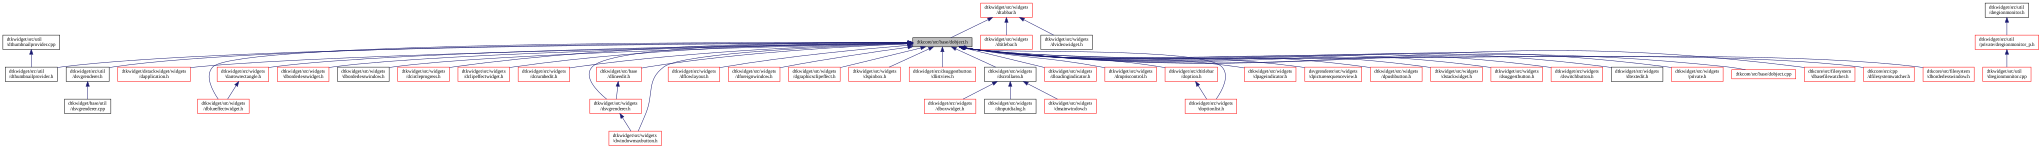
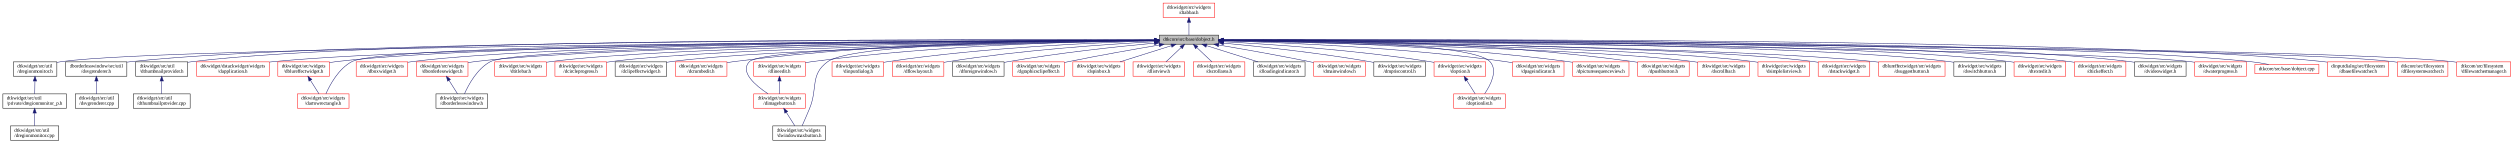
edge "dtkwidget/src/widgets /dvideowidget.h" -> "dtkwidget/src/widgets /dtabbar.h": now "dtkwidget/src/widgets /dvideowidget.h" -> "dtkcore/src/base/dobject.h"
edge "dtkwidget/src/widgets /dtitlebar.h" -> "dtkwidget/src/widgets /dtabbar.h": now "dtkwidget/src/widgets /dtitlebar.h" -> "dtkcore/src/base/dobject.h"
node "dtkwidget/src/util /private/dregionmonitor_p.h": color red -> black
edge "dtkwidget/src/util /dregionmonitor.h" -> "dtkcore/src/base/dobject.h": added
edge "dtkwidget/src/util /dthumbnailprovider.h" -> "dtkwidget/src/util /dthumbnailprovider.cpp": reversed
node "dtkwidget/src/widgets /dscrollbar.h": added
node "dtkwidget/src/widgets /dsimplelistview.h": added
node "dtkwidget/src/widgets /dtickeffect.h": added
node "dtkwidget/src/util /dsvgrenderer.h": label "dtkwidget/src/util /dsvgrenderer.h" -> "dborderlesswindow/src/util /dsvgrenderer.h"
node "dtkwidget/src/widgets /dclipeffectwidget.h": color red -> black
node "dtkwidget/src/base /dlineedit.h": label "dtkwidget/src/base /dlineedit.h" -> "dtkwidget/src/widgets /dlineedit.h"
node "dtkwidget/src/widgets /dforeignwindow.h": color red -> black
node "dtkwidget/src/dsuggestbutton /dlistview.h": label "dtkwidget/src/dsuggestbutton /dlistview.h" -> "dtkwidget/src/widgets /dlistview.h"
node "dtkwidget/src/widgets /dscrollarea.h": color black -> red
node "dtkwidget/src/widgets /dloadingindicator.h": color red -> black
node "dtkwidget/src/widgets /dmpriscontrol.h": color red -> black
node "dtkwidget/src/dtitlebar /doption.h": label "dtkwidget/src/dtitlebar /doption.h" -> "dtkwidget/src/widgets /doption.h"
node "dsvgrenderer/src/widgets /dpicturesequenceview.h": label "dsvgrenderer/src/widgets /dpicturesequenceview.h" -> "dtkwidget/src/widgets /dpicturesequenceview.h"
node "dtkwidget/src/widgets /dsuggestbutton.h": label "dtkwidget/src/widgets /dsuggestbutton.h" -> "dblureffectwidget/src/widgets /dsuggestbutton.h"
node "dtkwidget/src/widgets /dswitchbutton.h": color red -> black
node "dtkwidget/src/widgets /dtextedit.h": color black -> red
node "dtkwidget/src/widgets /private.h": label "dtkwidget/src/widgets /private.h" -> "dtkwidget/src/widgets /dwaterprogress.h"
node "dtkcore/src/filesystem /dbasefilewatcher.h": label "dtkcore/src/filesystem /dbasefilewatcher.h" -> "dinputdialog/src/filesystem /dbasefilewatcher.h"
node "dtkcore/src/cpp /dfilesystemwatcher.h": label "dtkcore/src/cpp /dfilesystemwatcher.h" -> "dtkcore/src/filesystem /dfilesystemwatcher.h"
node "dtkcore/src/filesystem /dborderlesswindow.h": label "dtkcore/src/filesystem /dborderlesswindow.h" -> "dtkcore/src/filesystem /dfilewatchermanager.h"
node "dtkwidget/src/util /dregionmonitor.cpp": color red -> black
edge "dtkwidget/src/widgets /dborderlesswindow.h" -> "dtkwidget/src/widgets /dborderlesswidget.h": added
edge "dtkwidget/src/widgets /dboxwidget.h" -> "dtkwidget/src/widgets /dscrollarea.h": now "dtkwidget/src/widgets /dboxwidget.h" -> "dtkcore/src/base/dobject.h"
edge "dtkwidget/src/widgets /dmainwindow.h" -> "dtkwidget/src/widgets /dscrollarea.h": now "dtkwidget/src/widgets /dmainwindow.h" -> "dtkcore/src/base/dobject.h"
edge "dtkwidget/src/widgets /dblureffectwidget.h" -> "dtkwidget/src/widgets /darrowrectangle.h": reversed
edge "dtkwidget/src/widgets /dinputdialog.h" -> "dtkwidget/src/widgets /dscrollarea.h": now "dtkwidget/src/widgets /dinputdialog.h" -> "dtkcore/src/base/dobject.h"
node "dtkwidget/base/util /dsvgrenderer.cpp": label "dtkwidget/base/util /dsvgrenderer.cpp" -> "dtkwidget/src/util /dsvgrenderer.cpp"
node "dtkwidget/src/widgets /dsvgrenderer.h": label "dtkwidget/src/widgets /dsvgrenderer.h" -> "dtkwidget/src/widgets /dimagebutton.h"
node "dtkwidget/src/widgets /dinputdialog.h": color black -> red
node "dtkwidget/src/widgets /dwindowmaxbutton.h": color red -> black
